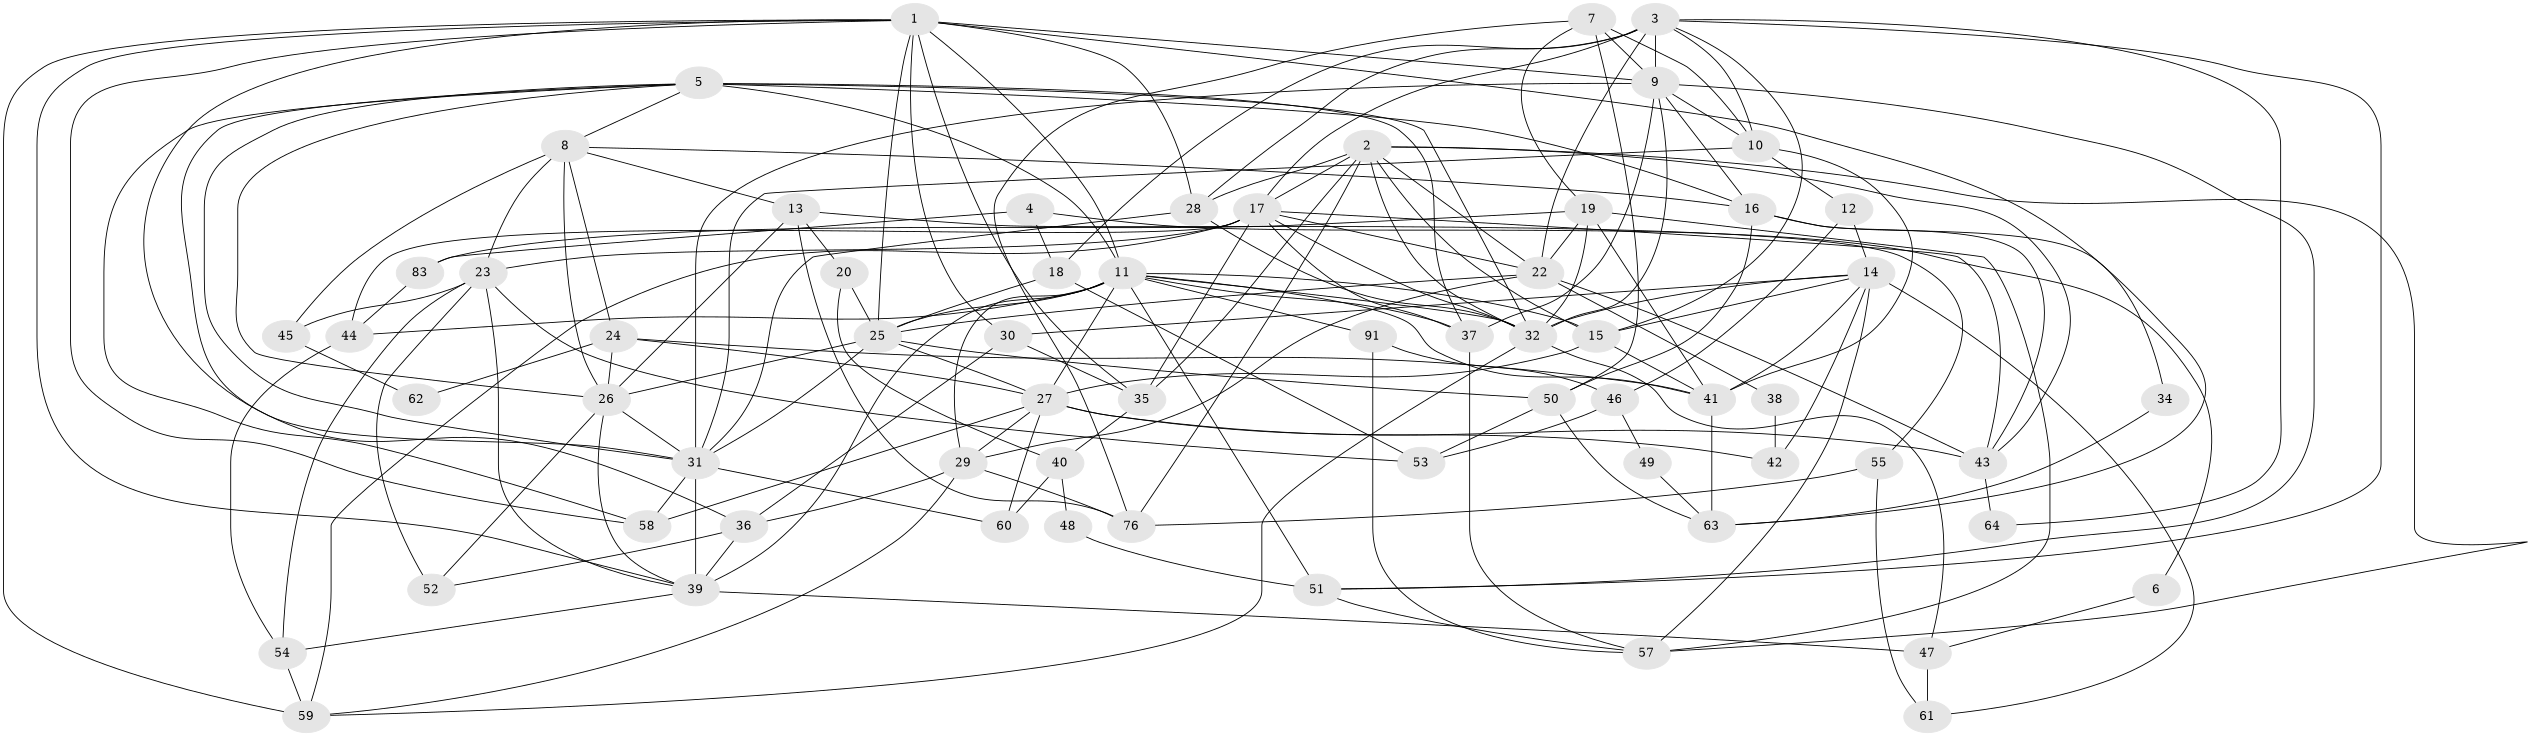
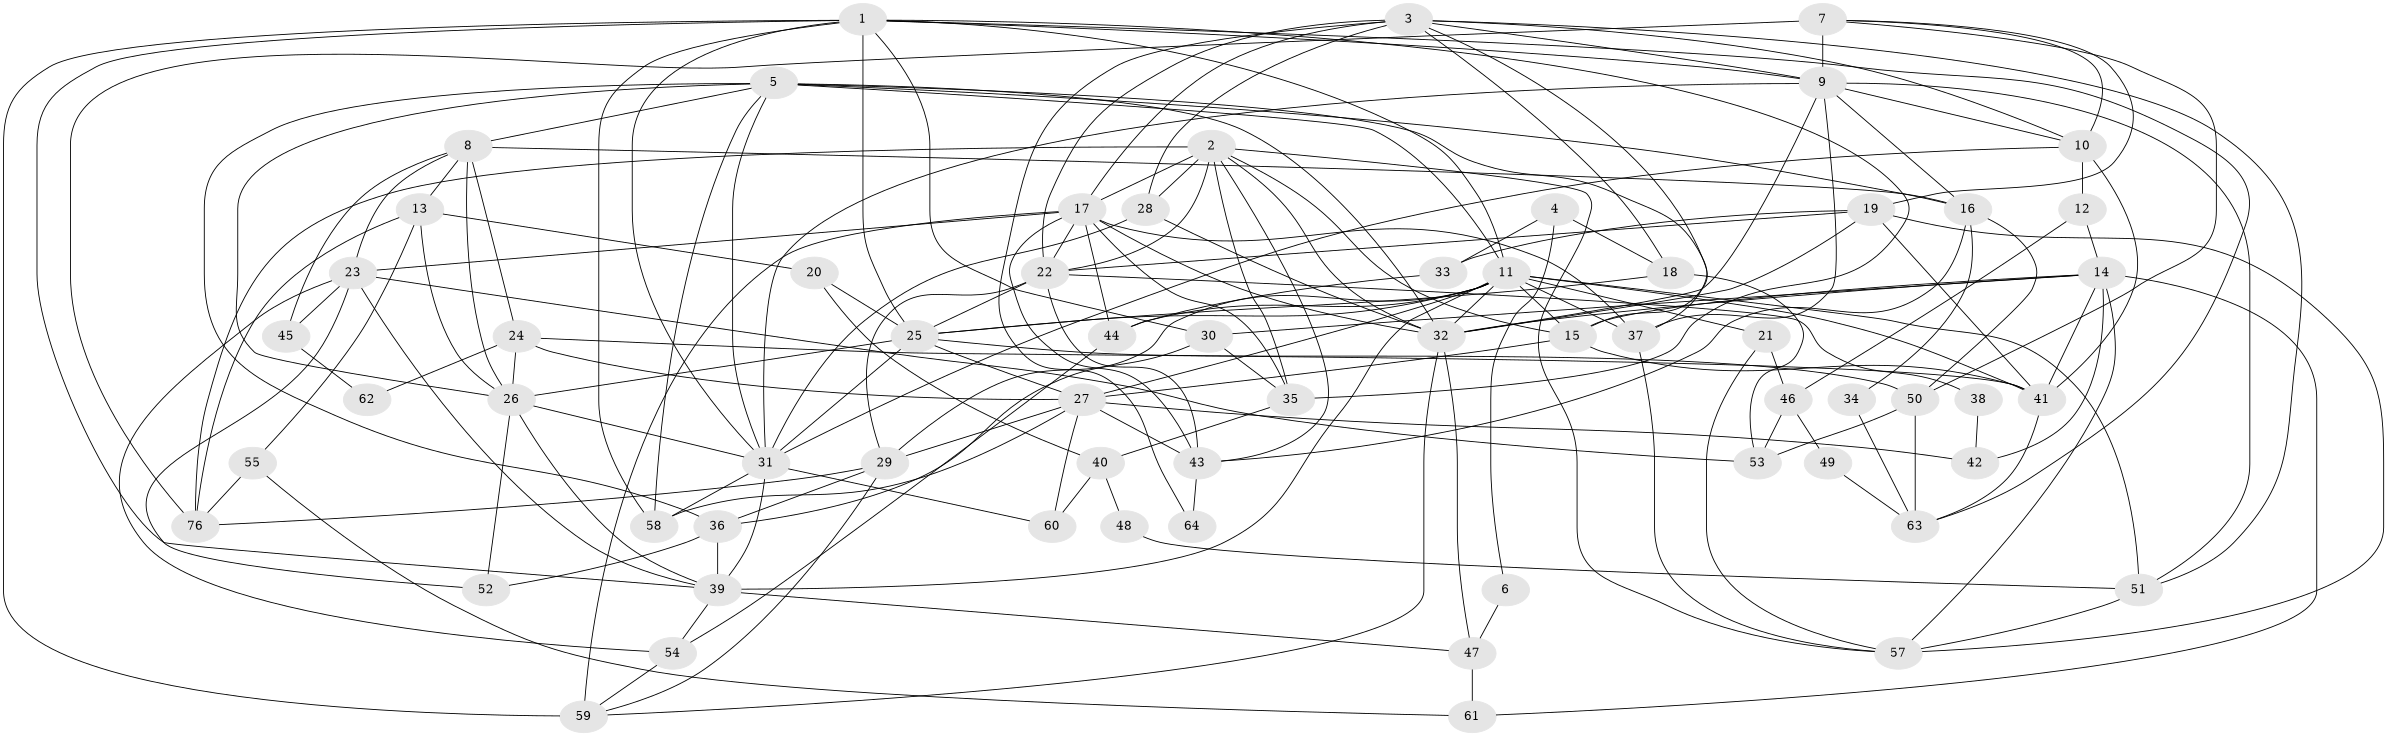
edge "1" -- "28": removed
node "83": label "83" -> "33"
node "91": label "91" -> "21"
